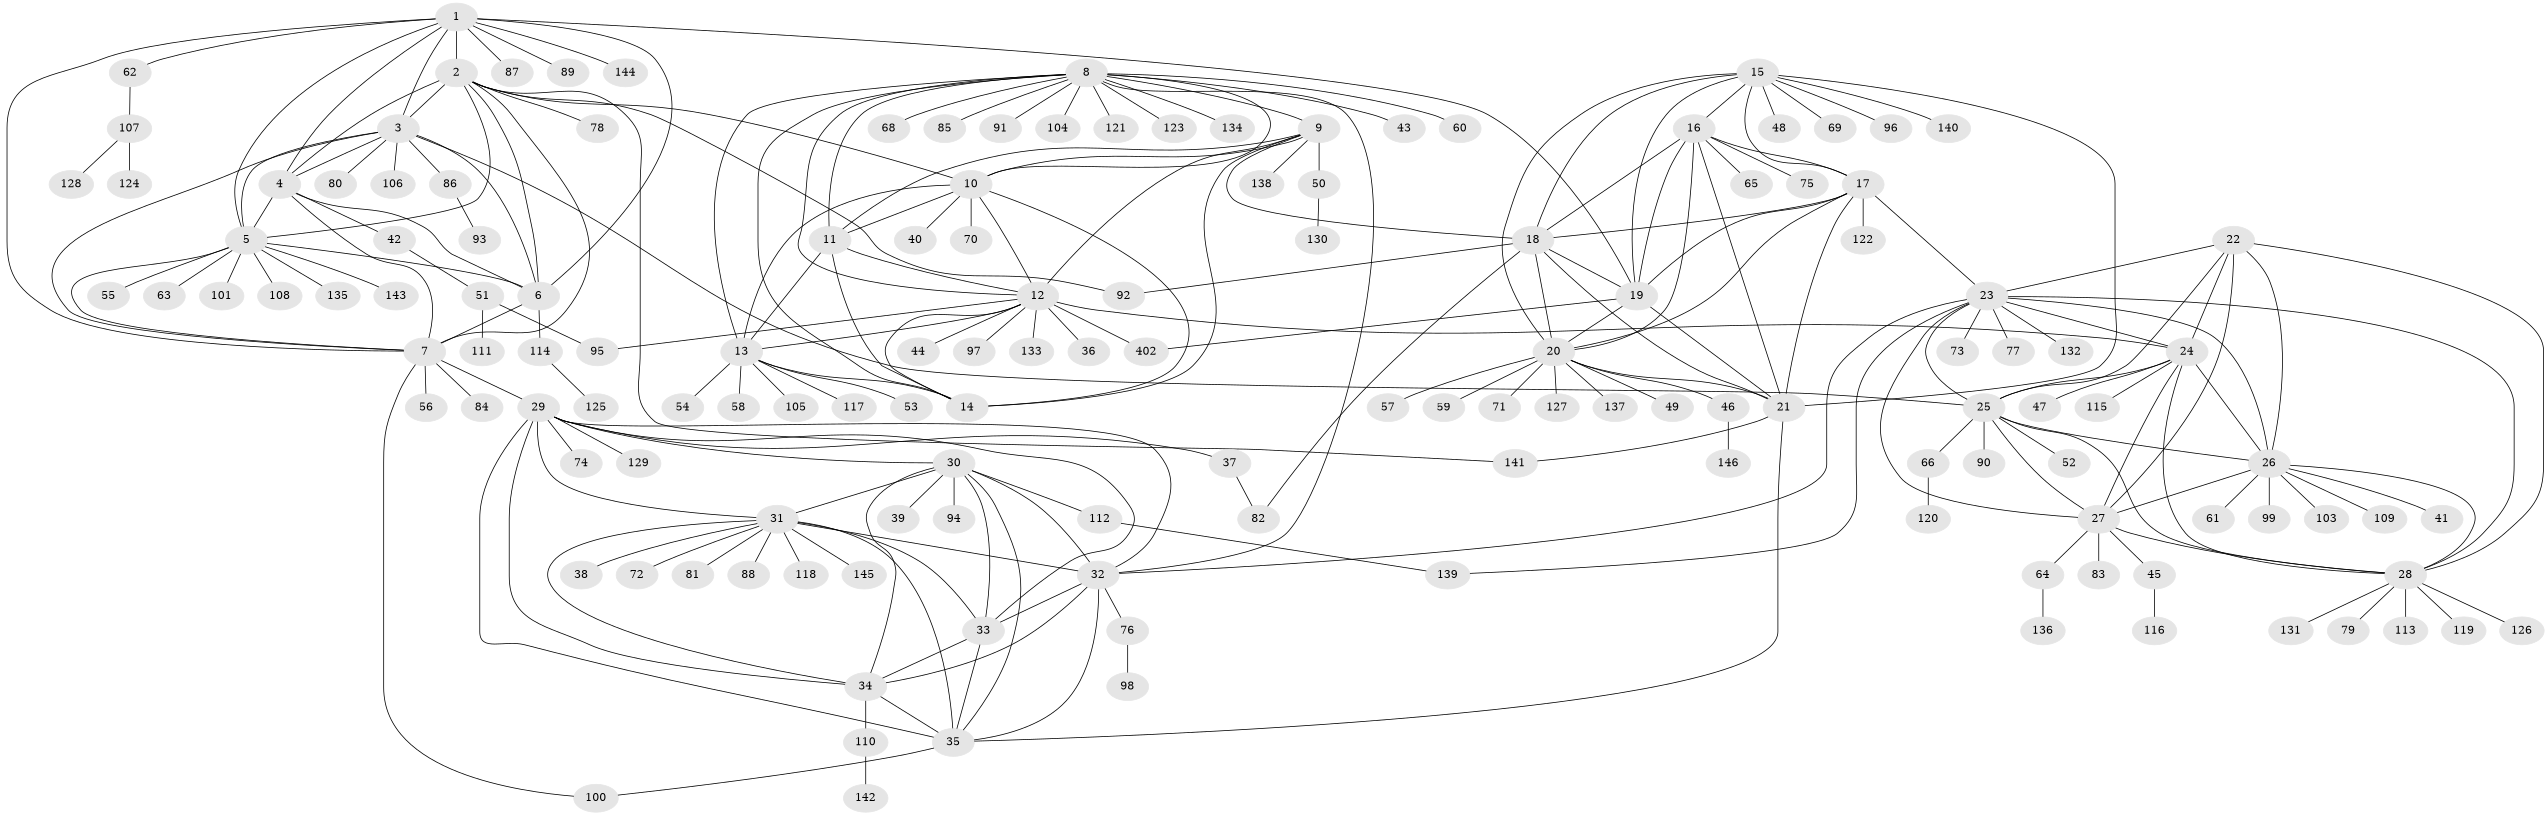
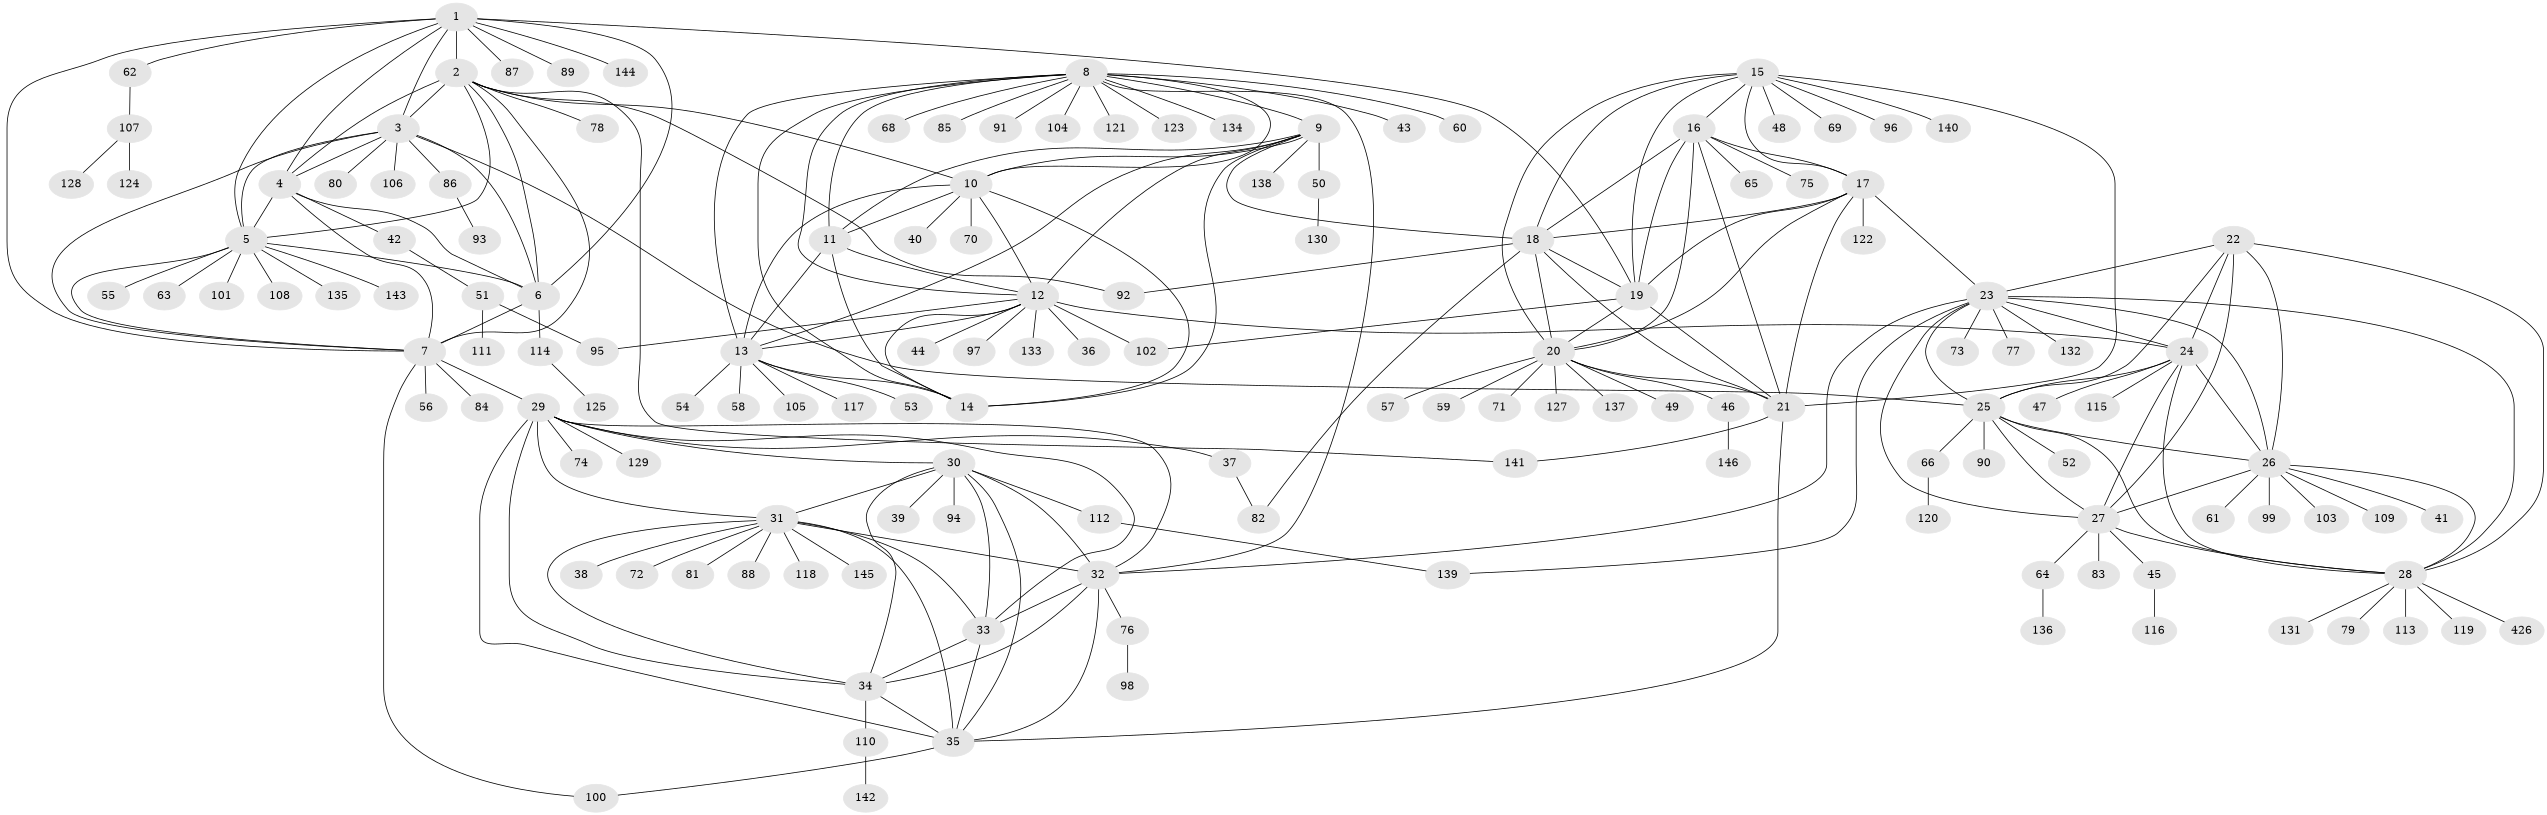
edge "9" -- "13": added
node "402": label "402" -> "102"
node "126": label "126" -> "426"
